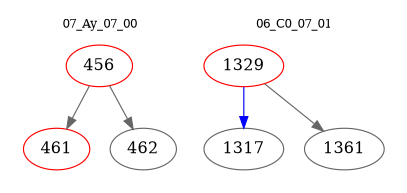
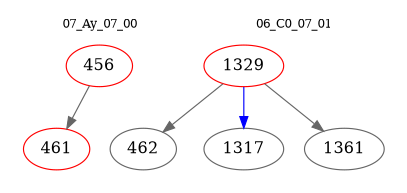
edge "456" -> "462": now "1329" -> "462"
